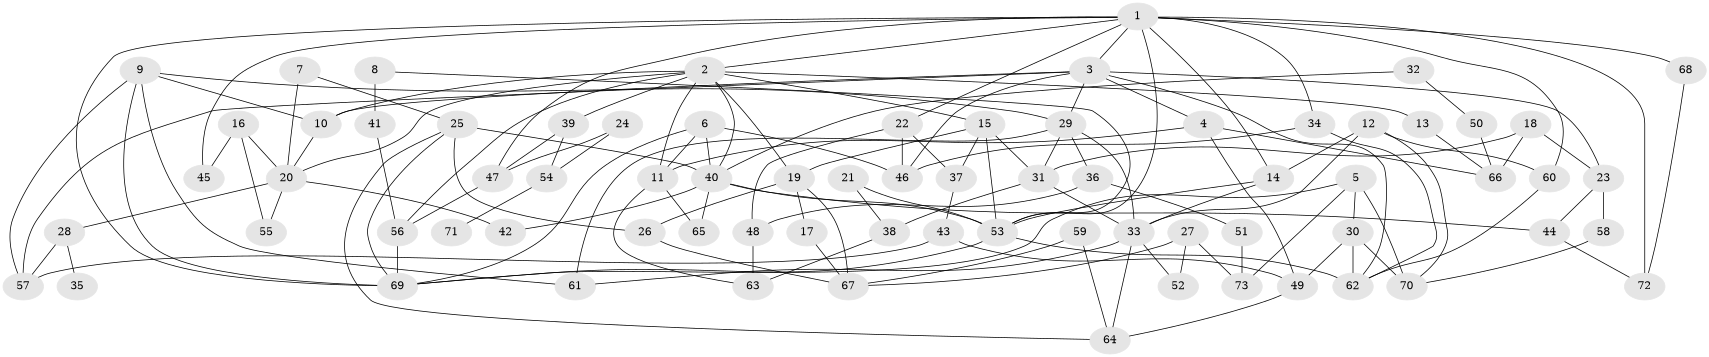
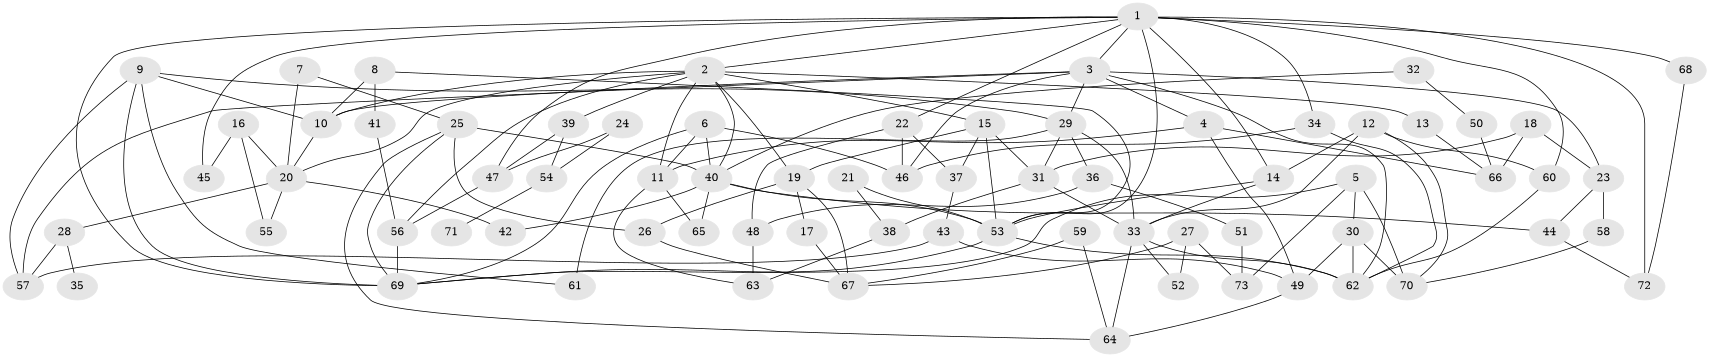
edge "8" -- "10": added
edge "33" -- "61": now "33" -- "62"
